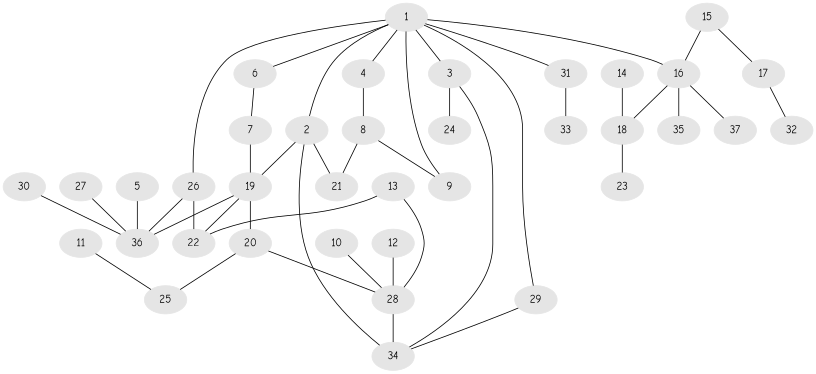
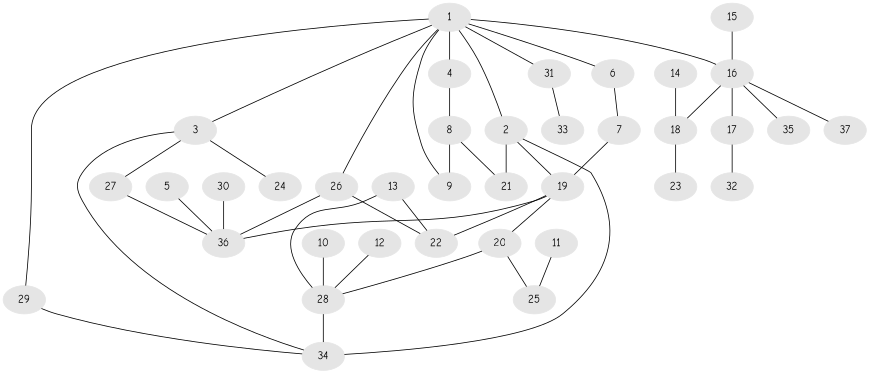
edge "15" -- "17": now "16" -- "17"
edge "3" -- "27": added
